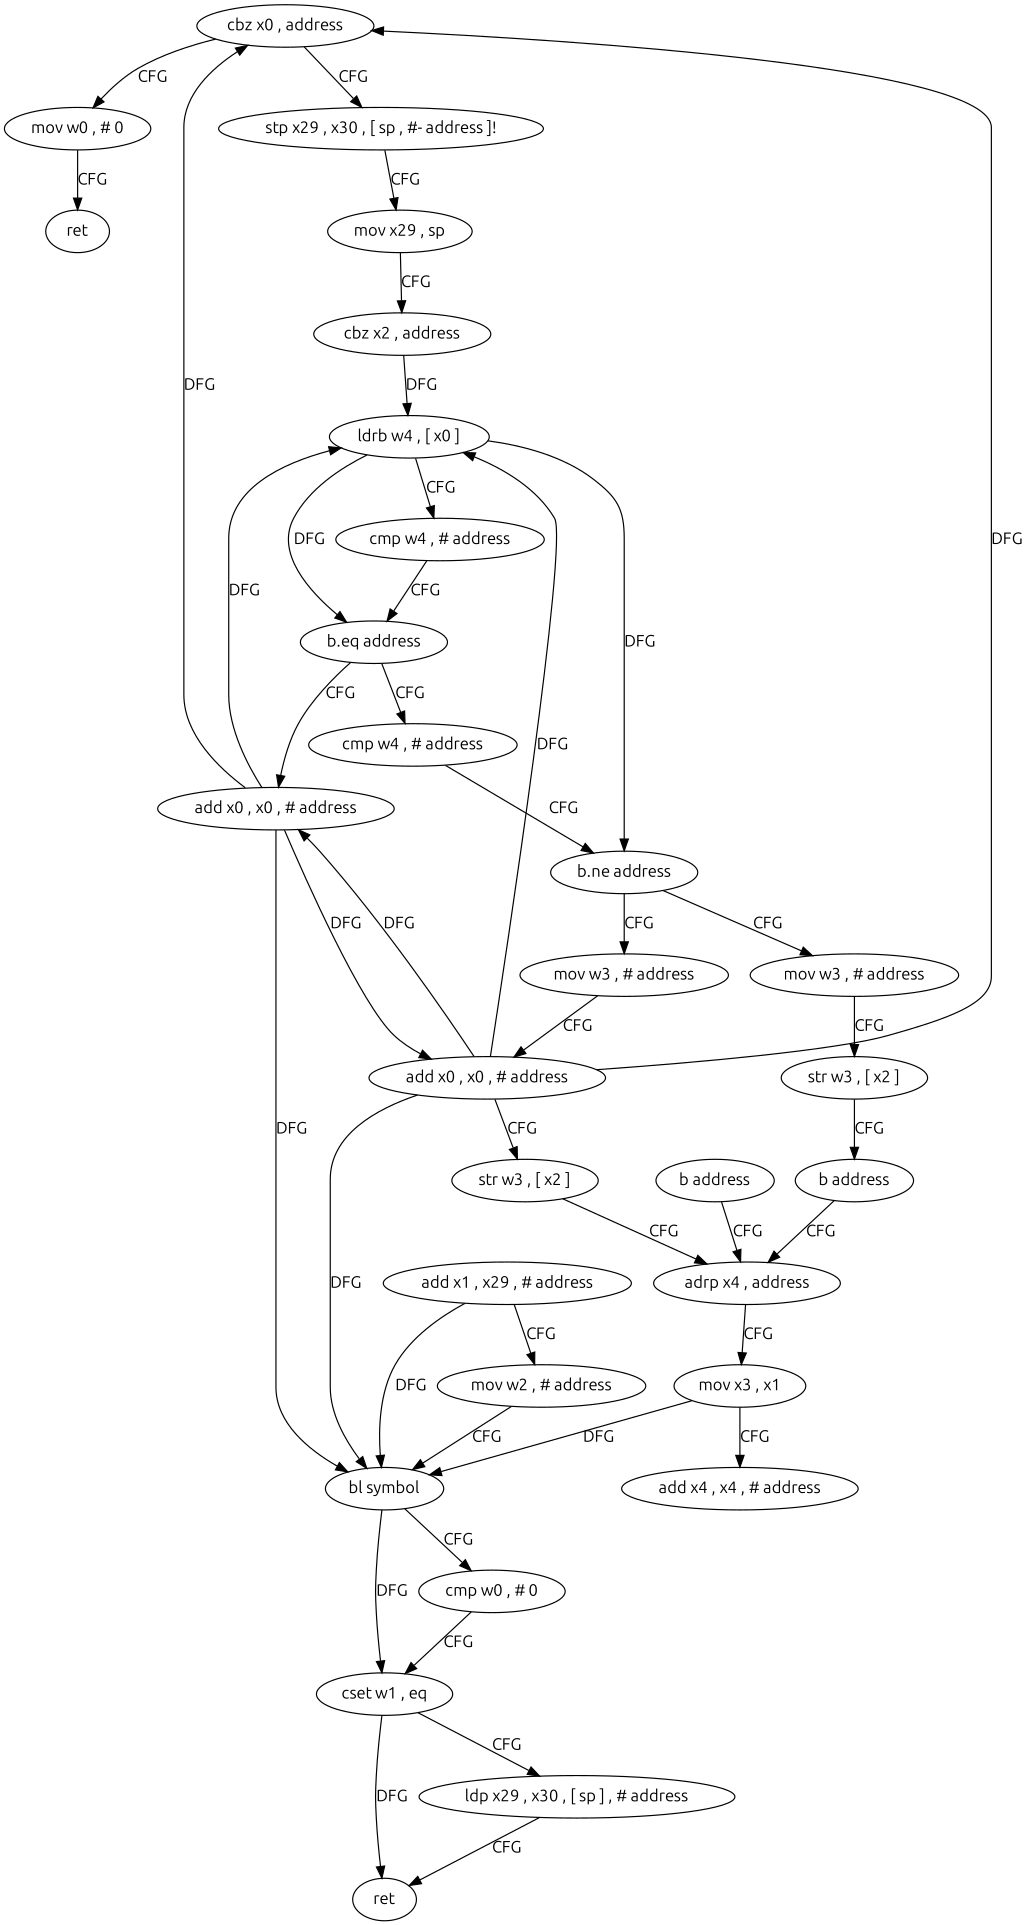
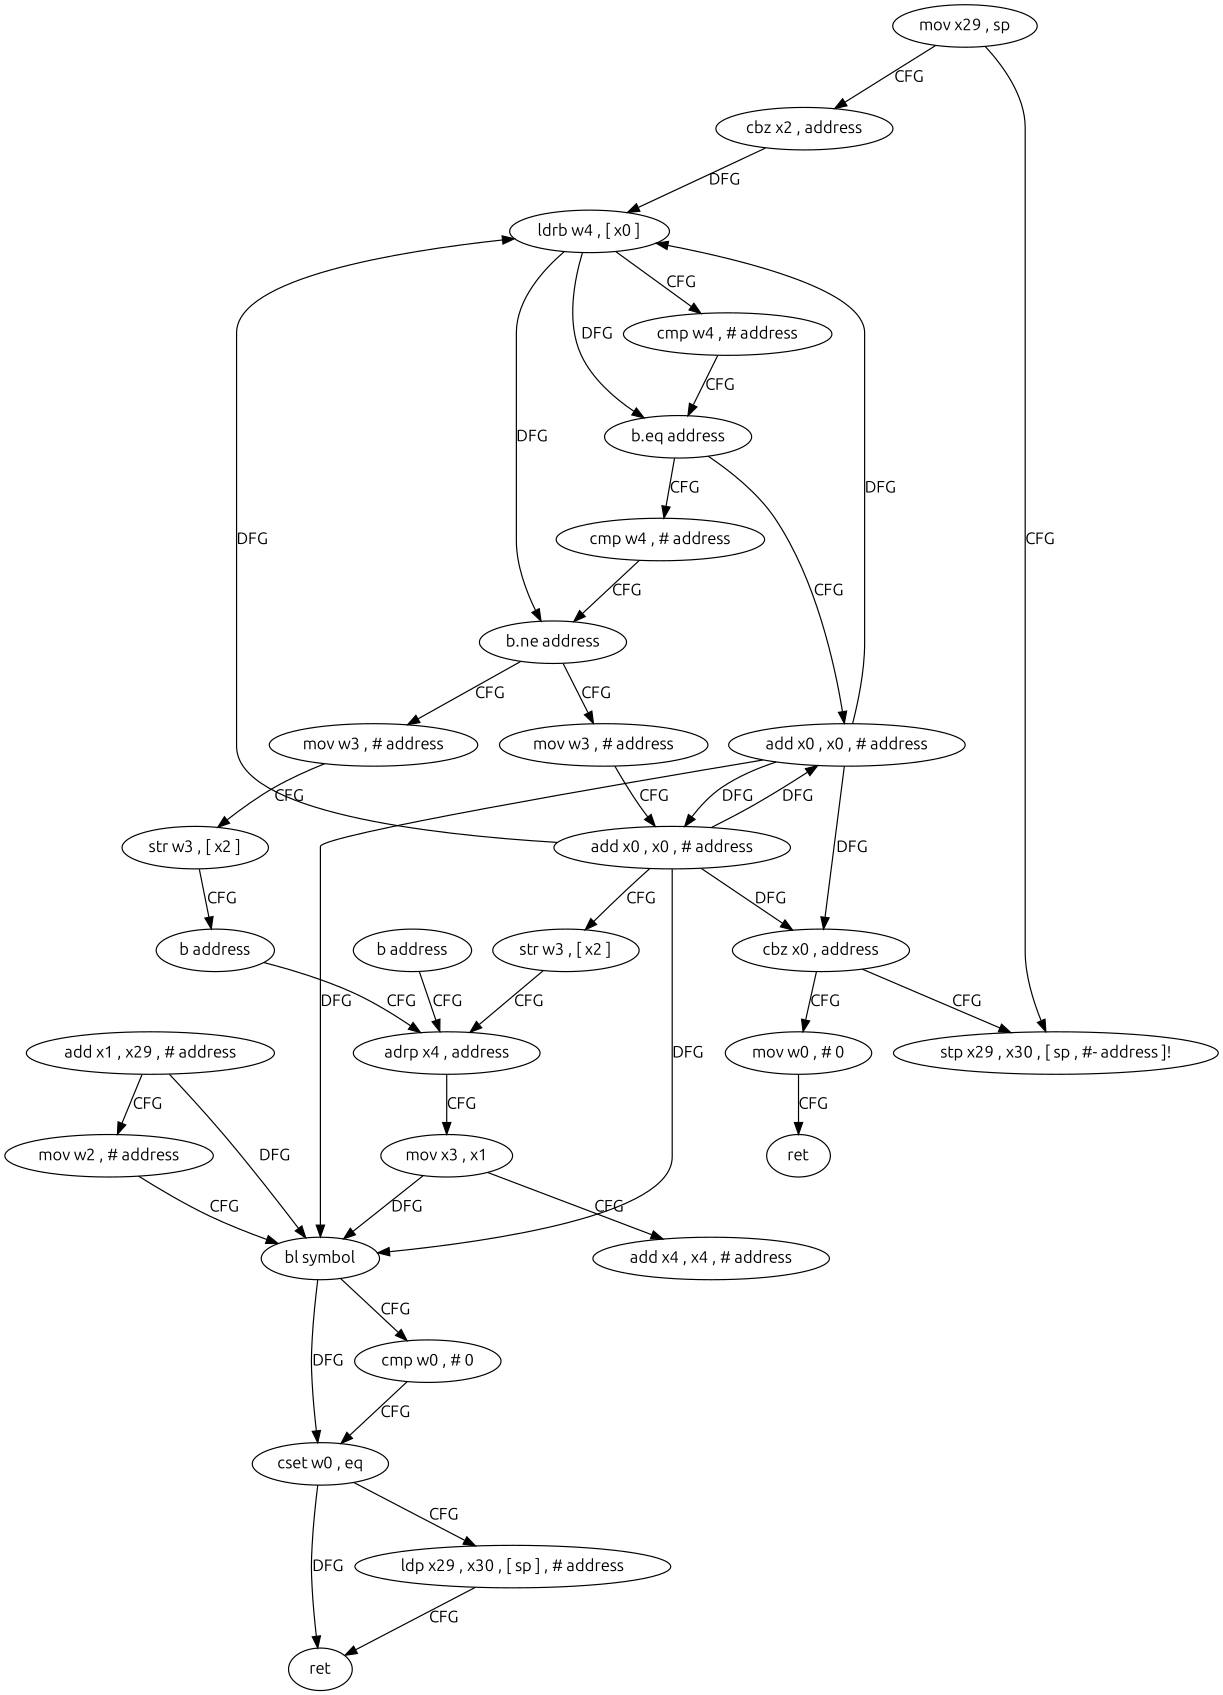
edge "stp x29 , x30 , [ sp , #- address ]!" -> "mov x29 , sp": reversed
node "cset w1 , eq": label "cset w1 , eq" -> "cset w0 , eq"
